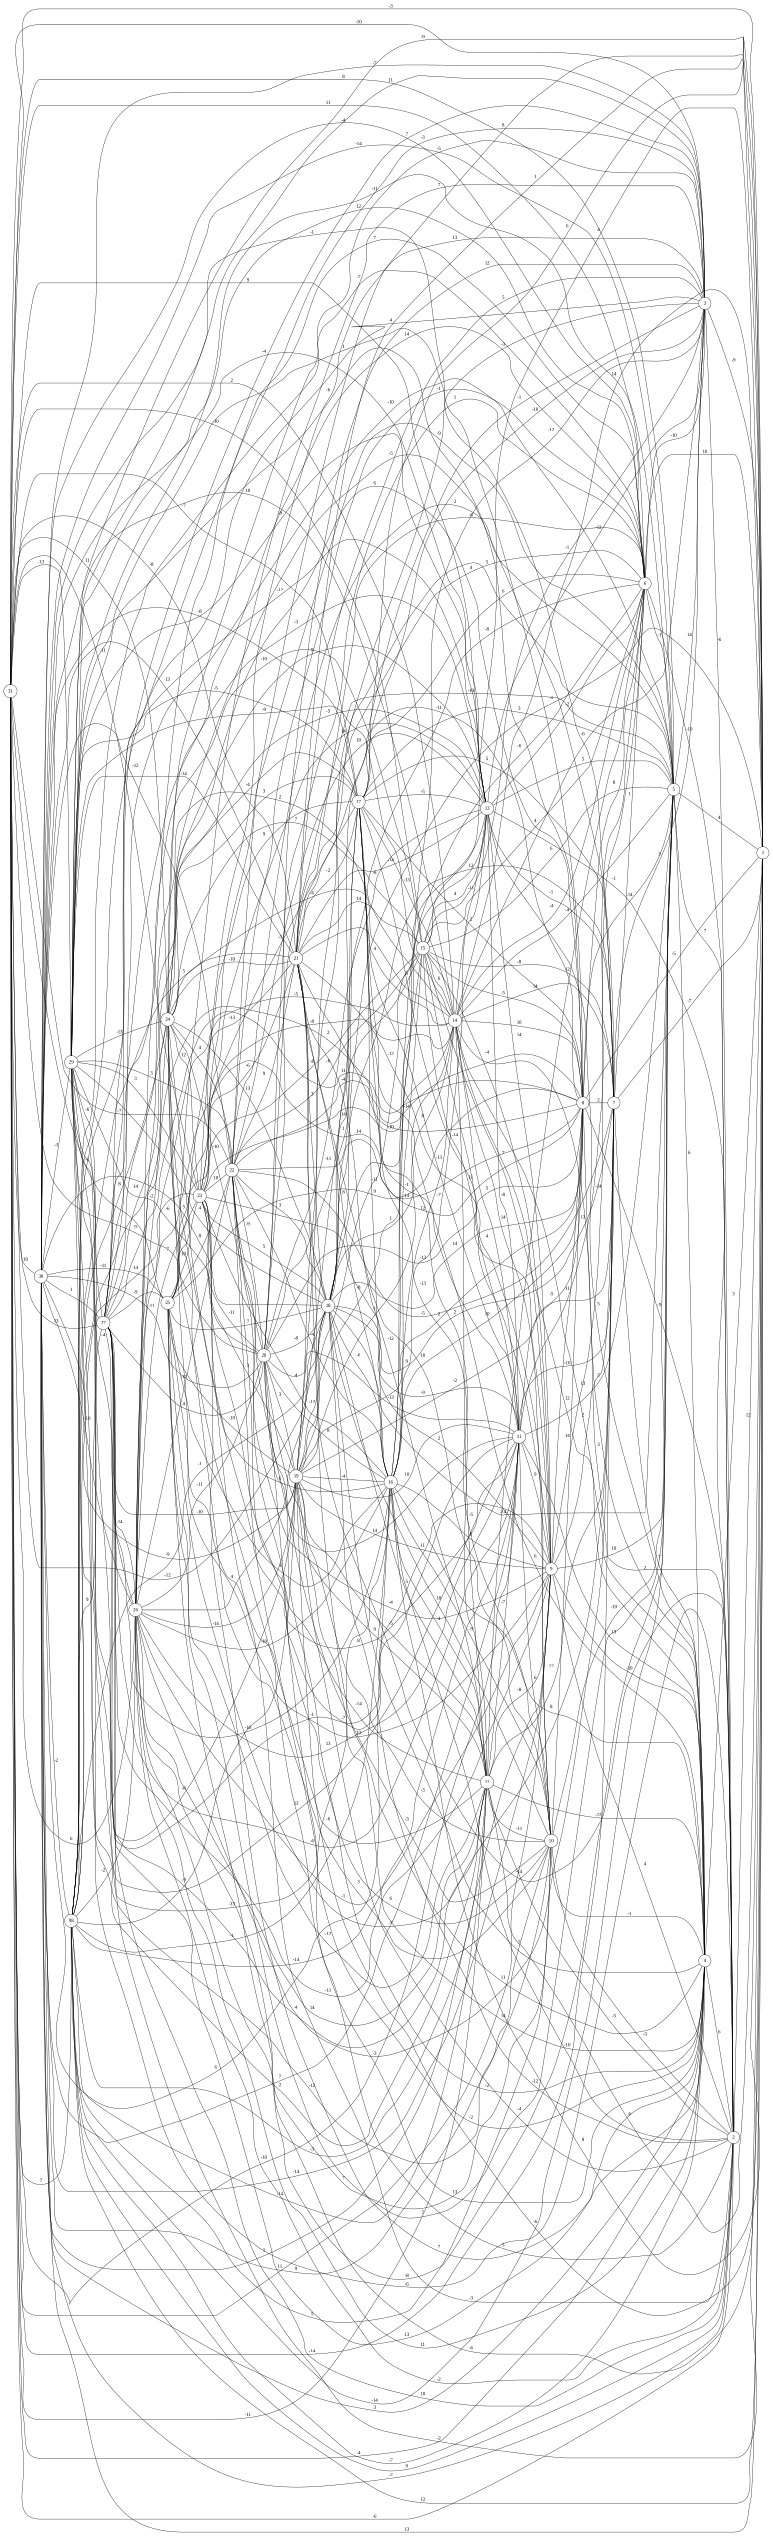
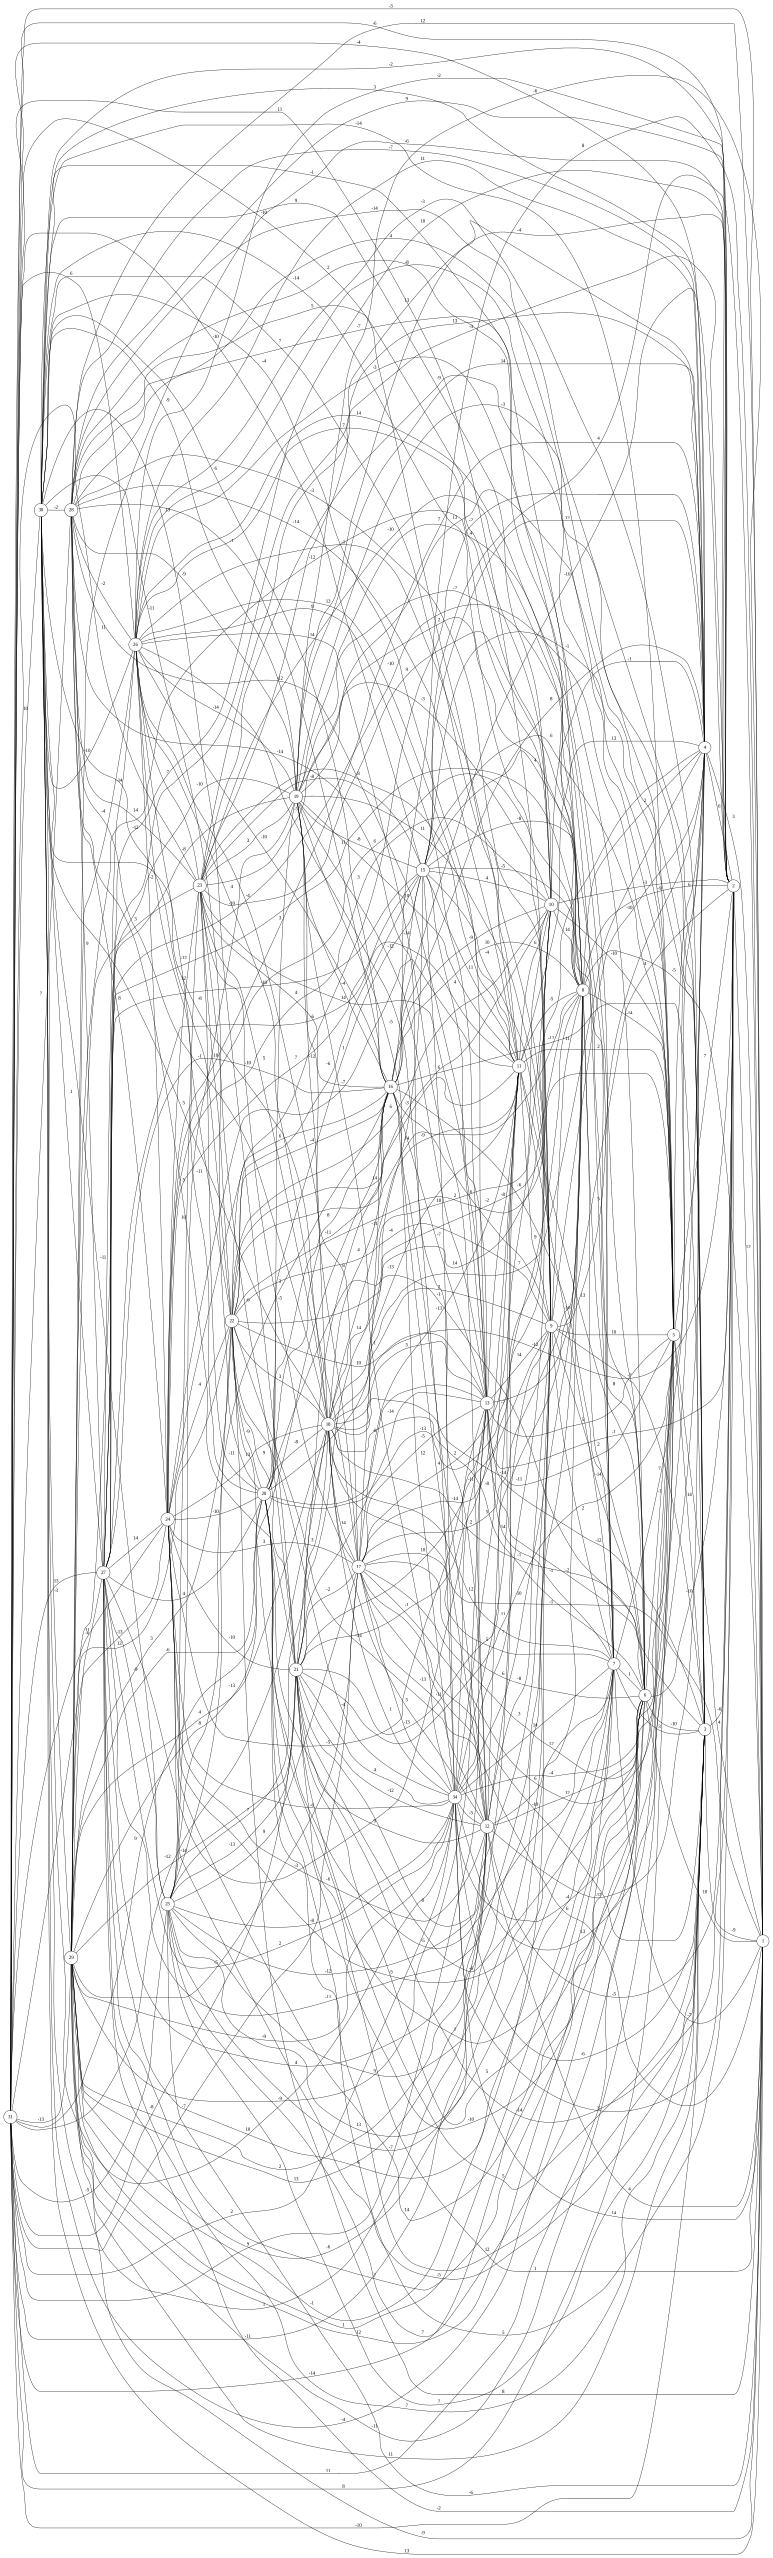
edge "3" -- "30": now "3" -- "9"
node "14": label "14" -> "34"
edge "31" -- "22": label "-7" -> "12"
node "98": label "98" -> "28"
edge "27" -- "7": added, label "6"
